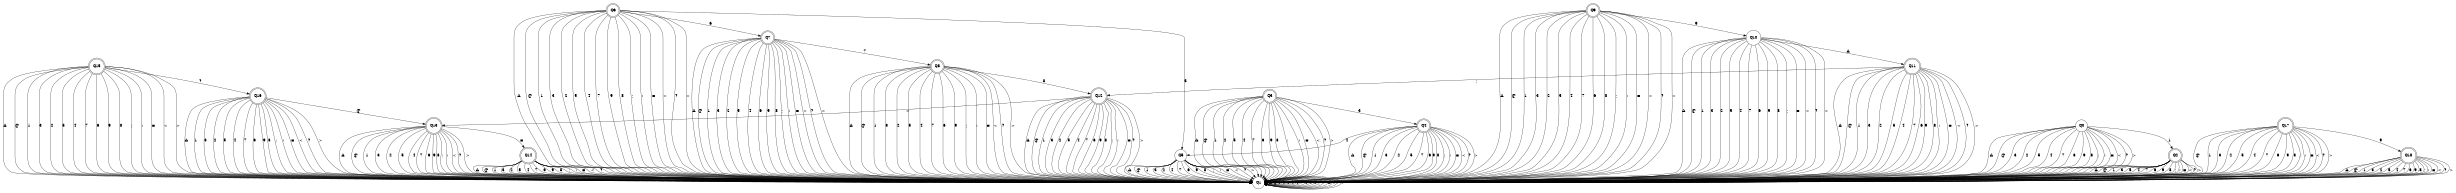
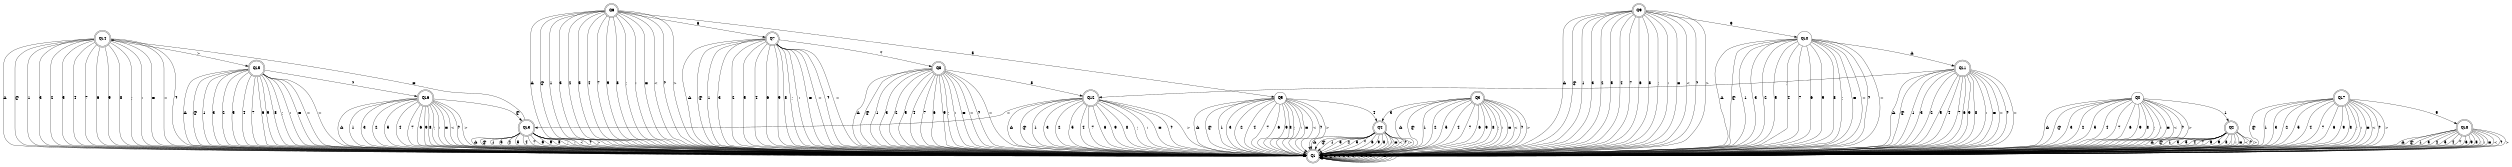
edge "Q14" -> "Q15": added, label ">"
edge "Q4" -> "Q5": reversed
node "Q1": shape circle -> doublecircle
